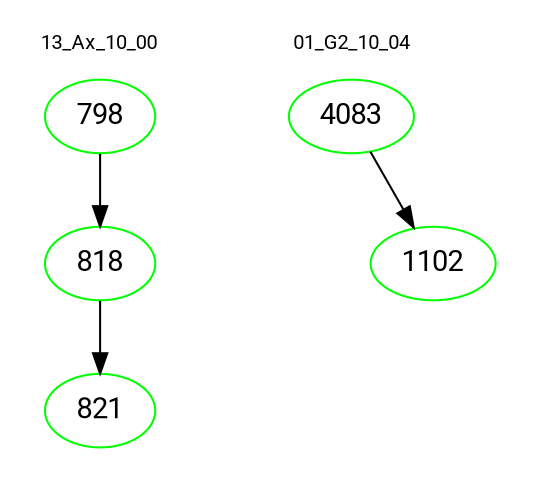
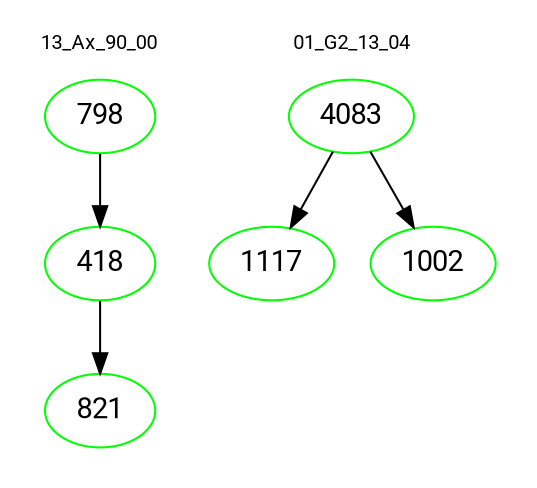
cluster "13_Ax_10_00": label "13_Ax_10_00" -> "13_Ax_90_00"
cluster "01_G2_10_04": label "01_G2_10_04" -> "01_G2_13_04"
node "818": label "818" -> "418"
node "1117": added
node "1102": label "1102" -> "1002"
